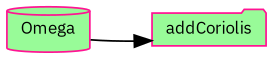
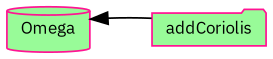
edge "Omega" -> "addCoriolis": reversed
